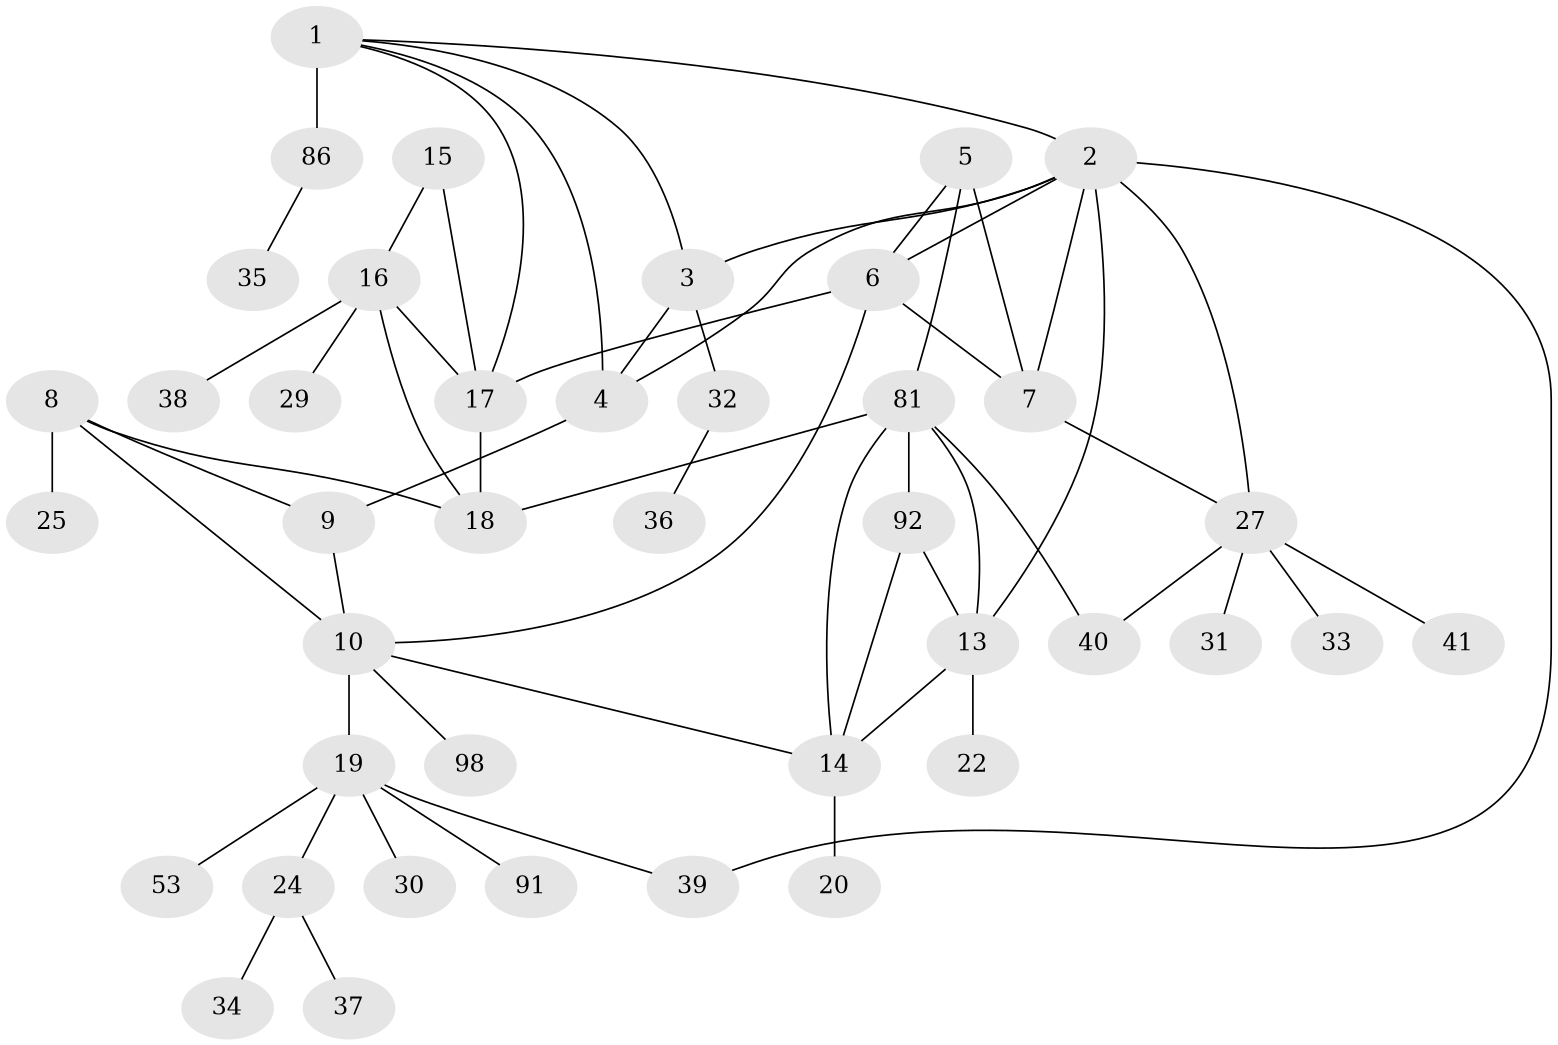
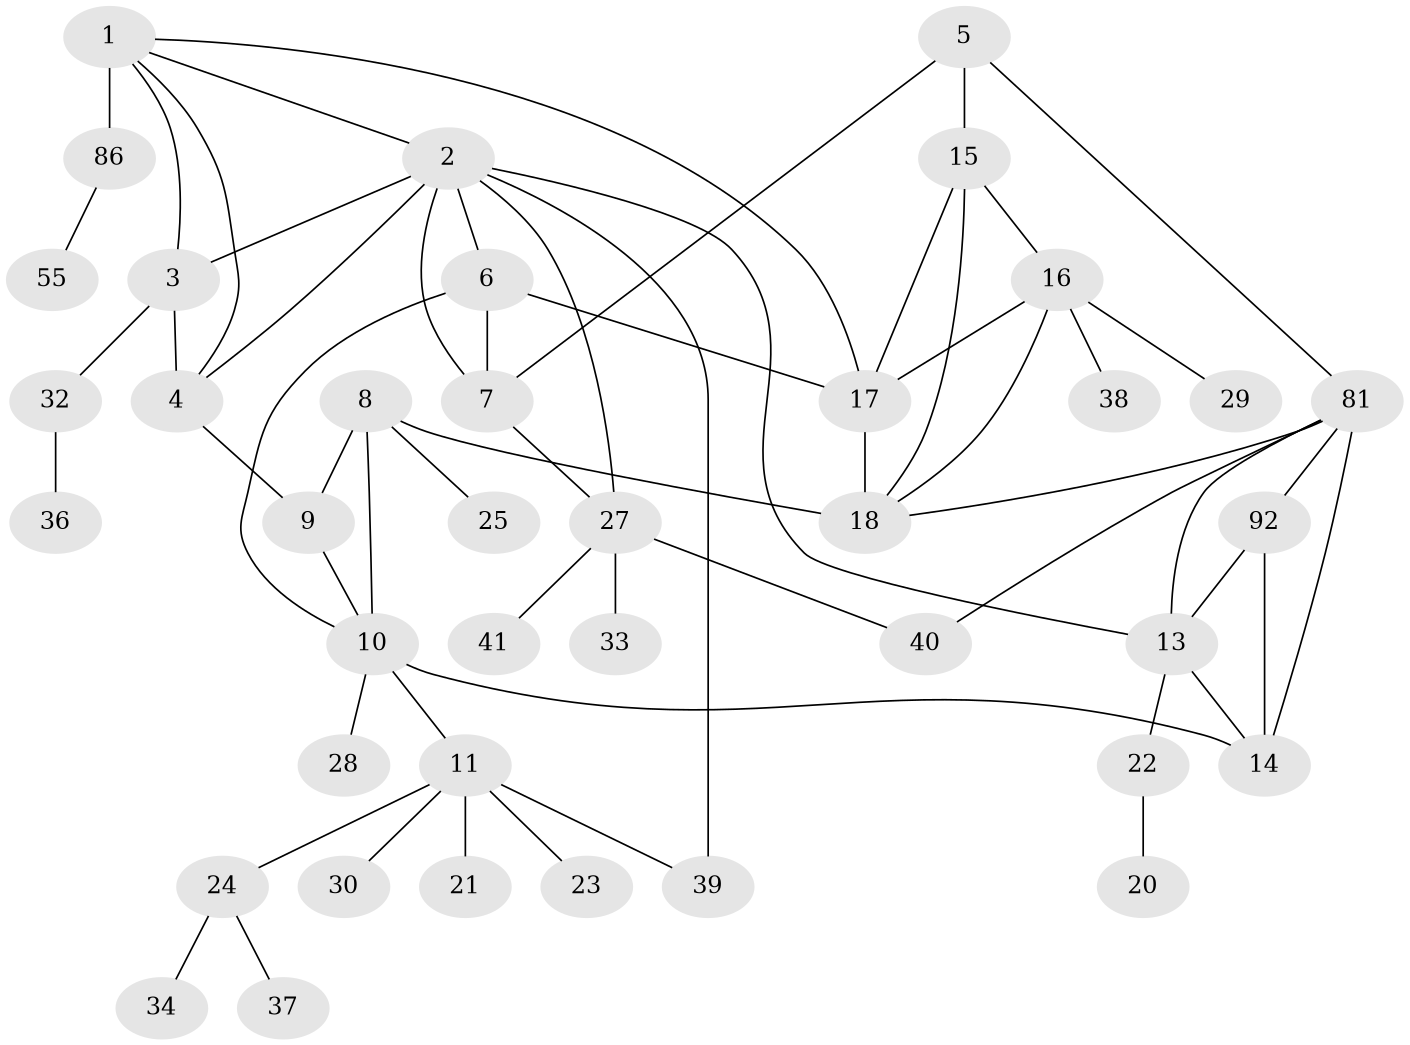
edge "5" -- "6": now "5" -- "15"
node "35": label "35" -> "55"
edge "15" -- "18": added
node "31": removed
node "19": label "19" -> "11"
node "98": label "98" -> "28"
edge "14" -- "20": now "22" -- "20"
node "53": label "53" -> "23"
node "91": label "91" -> "21"
